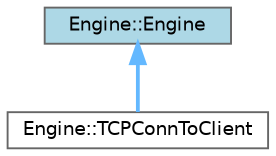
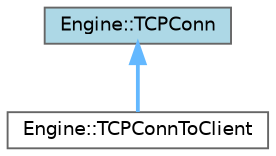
node "Engine::Engine": label "Engine::Engine" -> "Engine::TCPConn"
